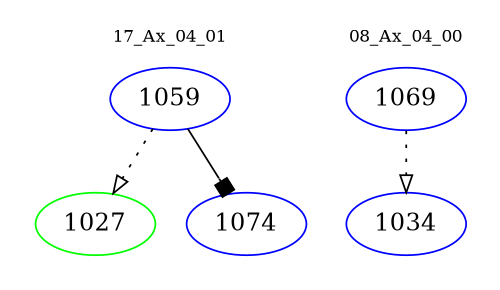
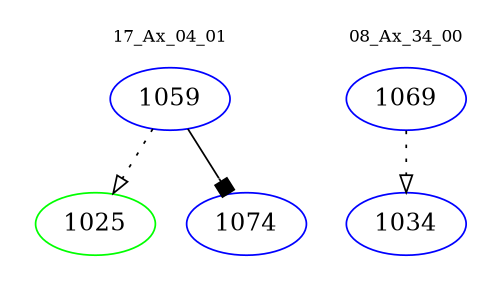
cluster "08_Ax_04_00": label "08_Ax_04_00" -> "08_Ax_34_00"
node "1027": label "1027" -> "1025"
